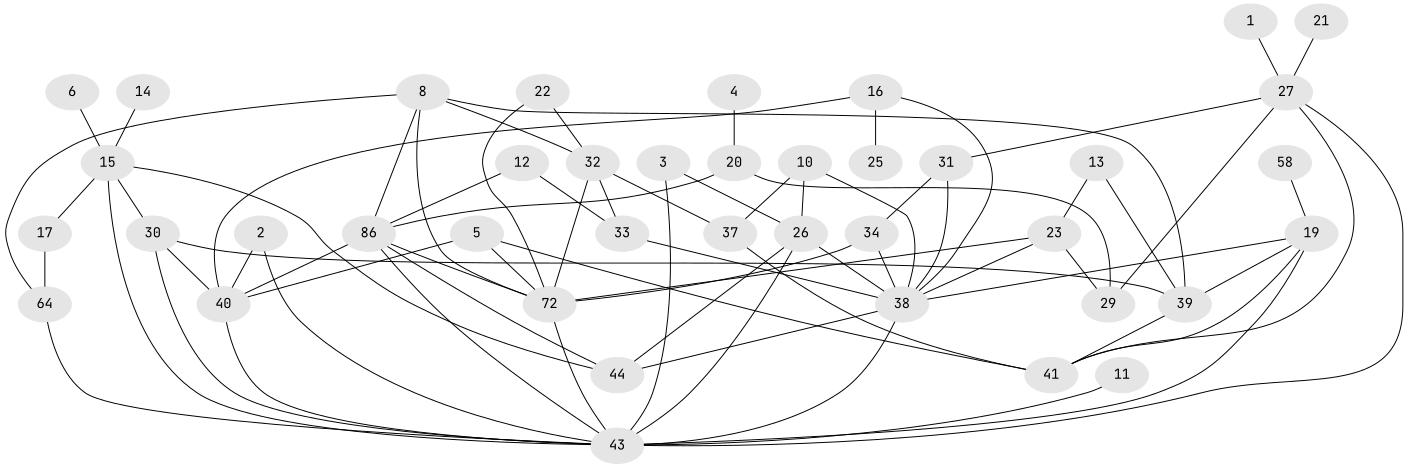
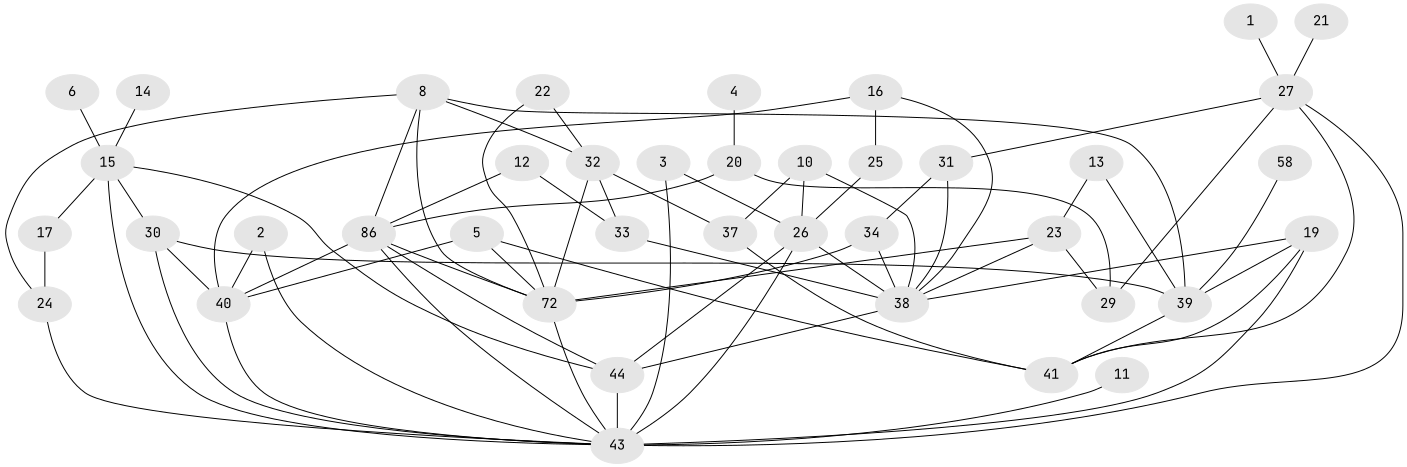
edge "25" -- "26": added
edge "58" -- "19": now "58" -- "39"
node "64": label "64" -> "24"
edge "38" -- "43": now "44" -- "43"
